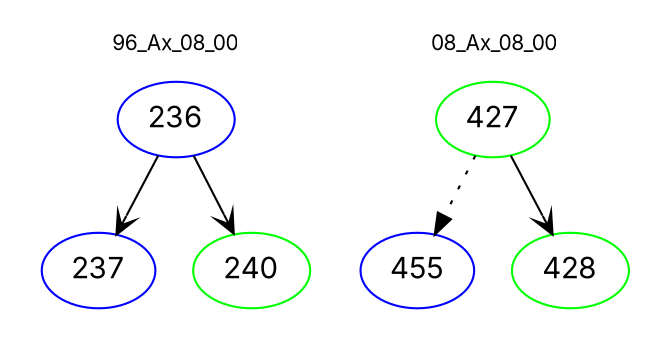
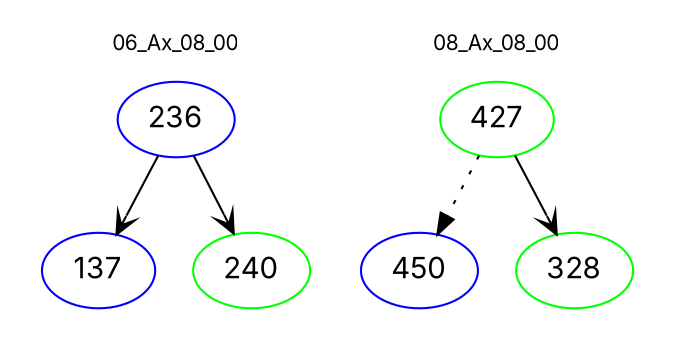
cluster "96_Ax_08_00": label "96_Ax_08_00" -> "06_Ax_08_00"
node "237": label "237" -> "137"
node "455": label "455" -> "450"
node "428": label "428" -> "328"
